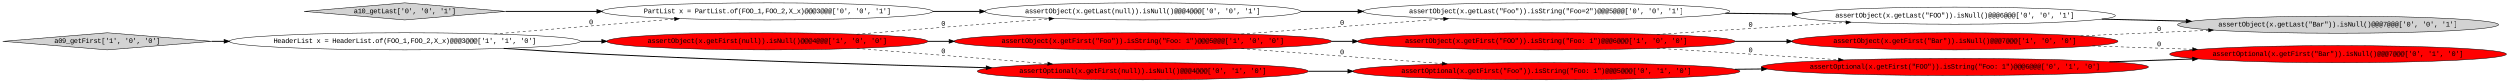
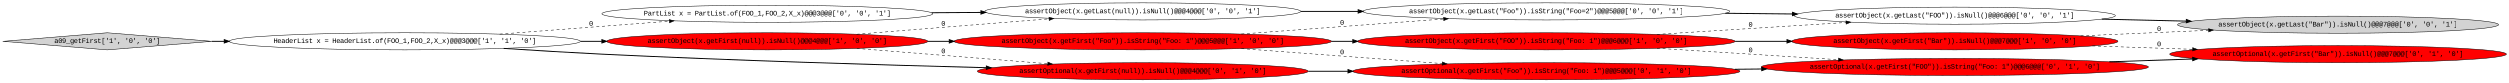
node "a10_getLast['0', '0', '1']": removed
